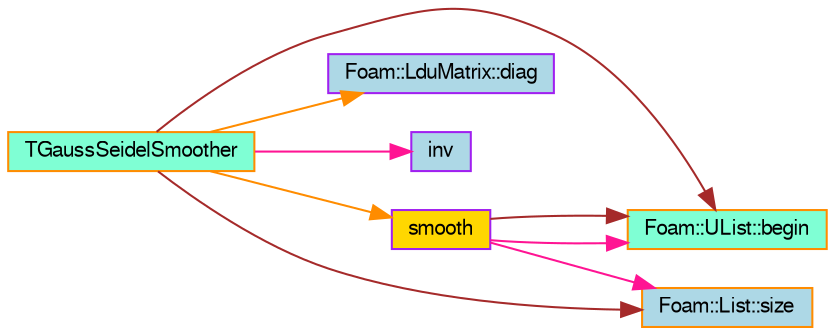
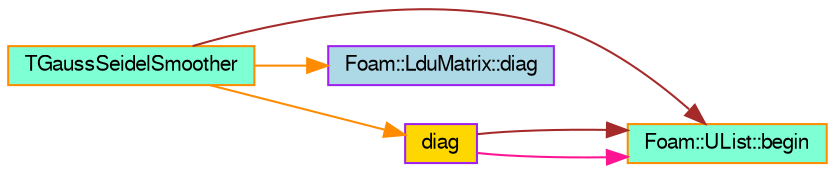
node "inv": removed
node "smooth": label "smooth" -> "diag"
node "Foam::List::size": removed
